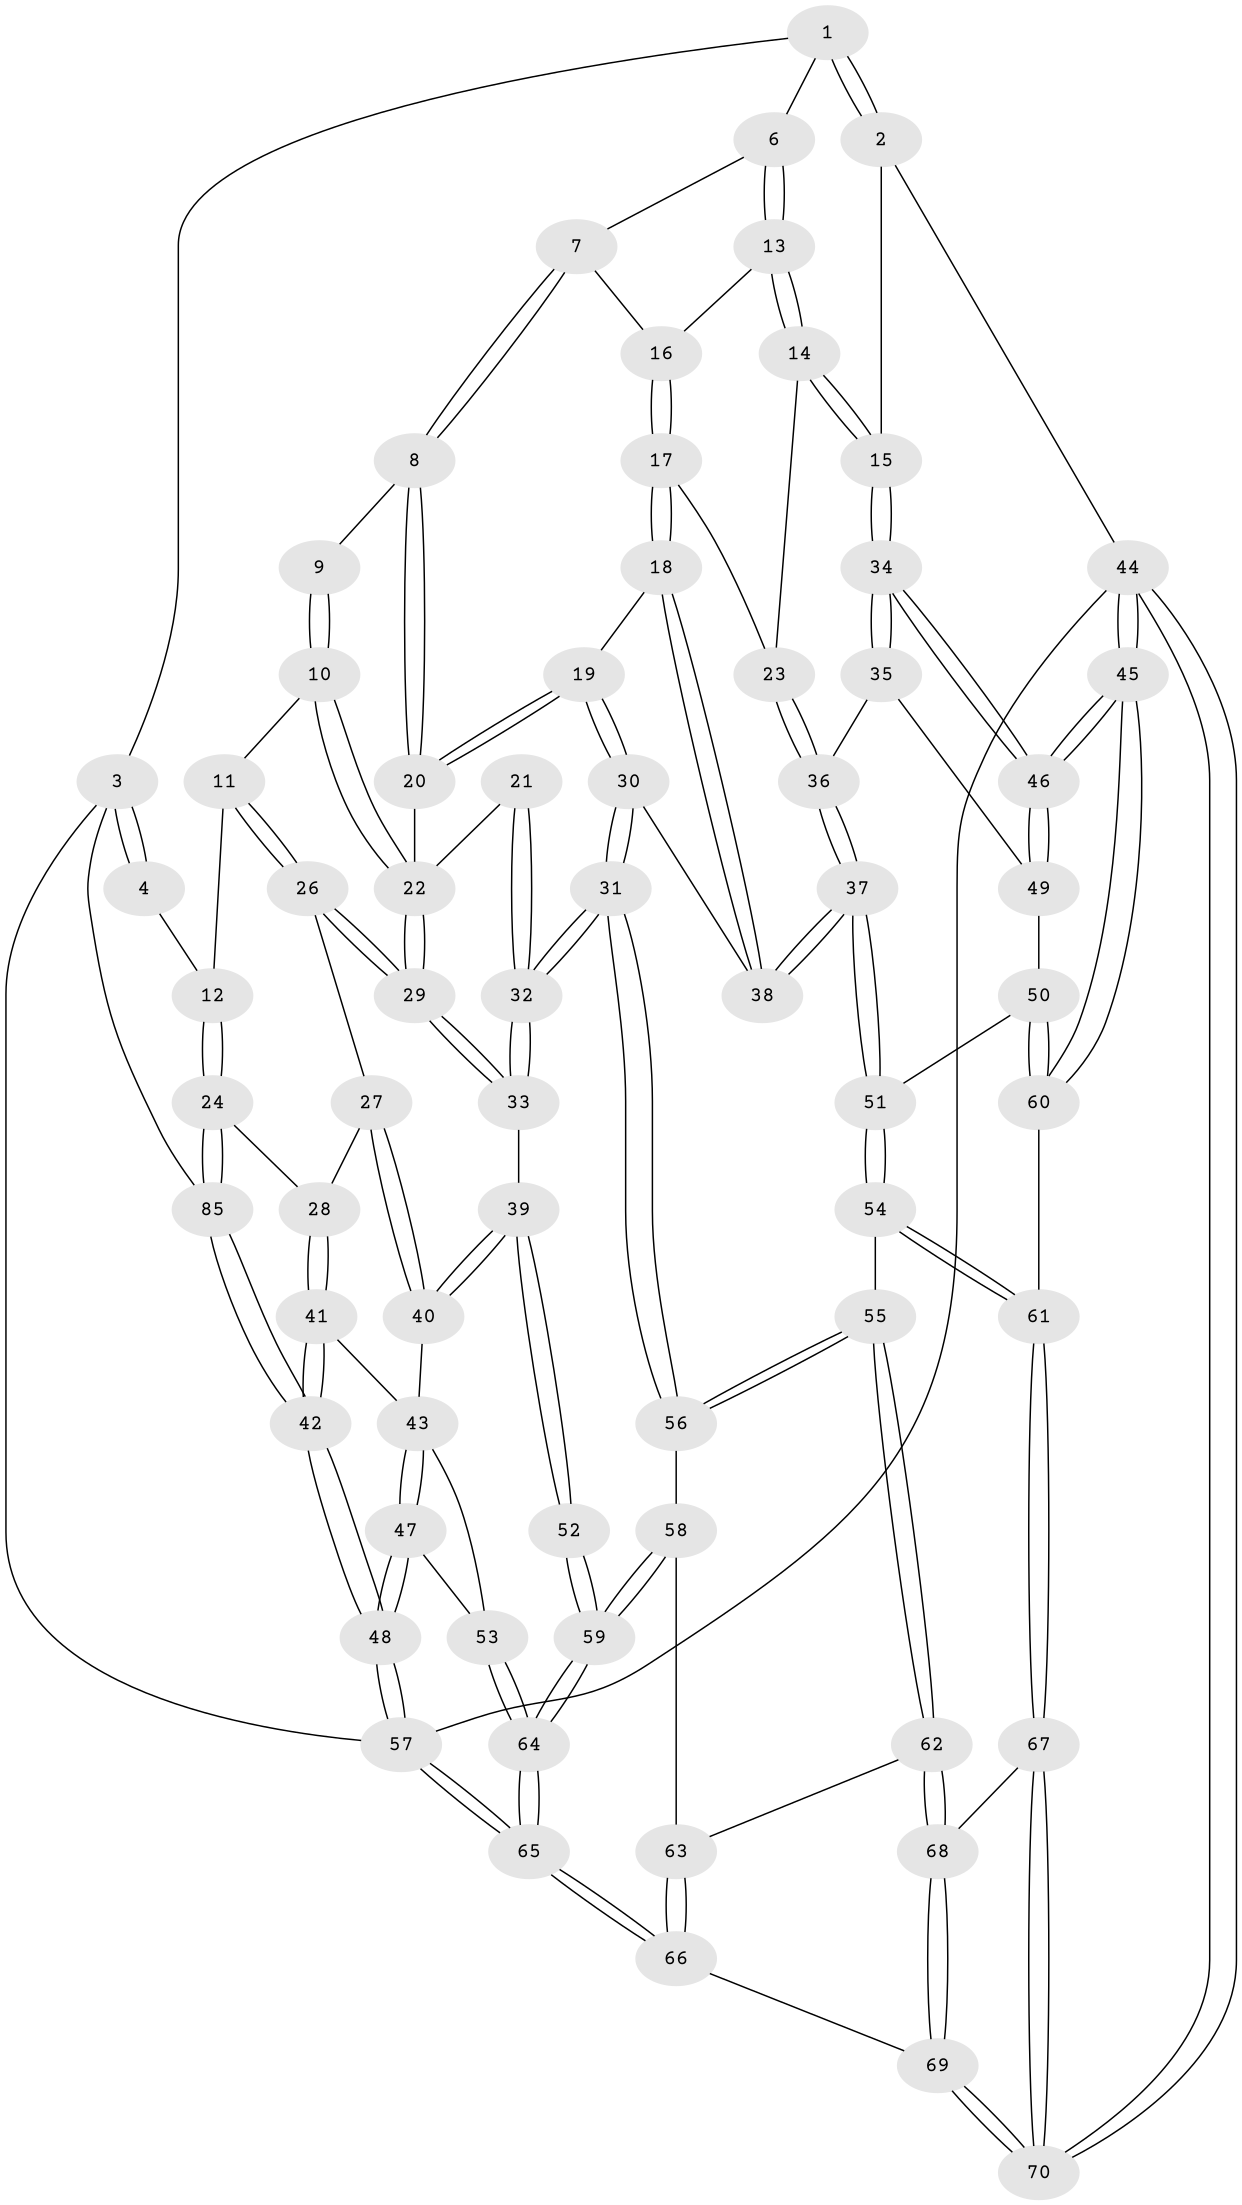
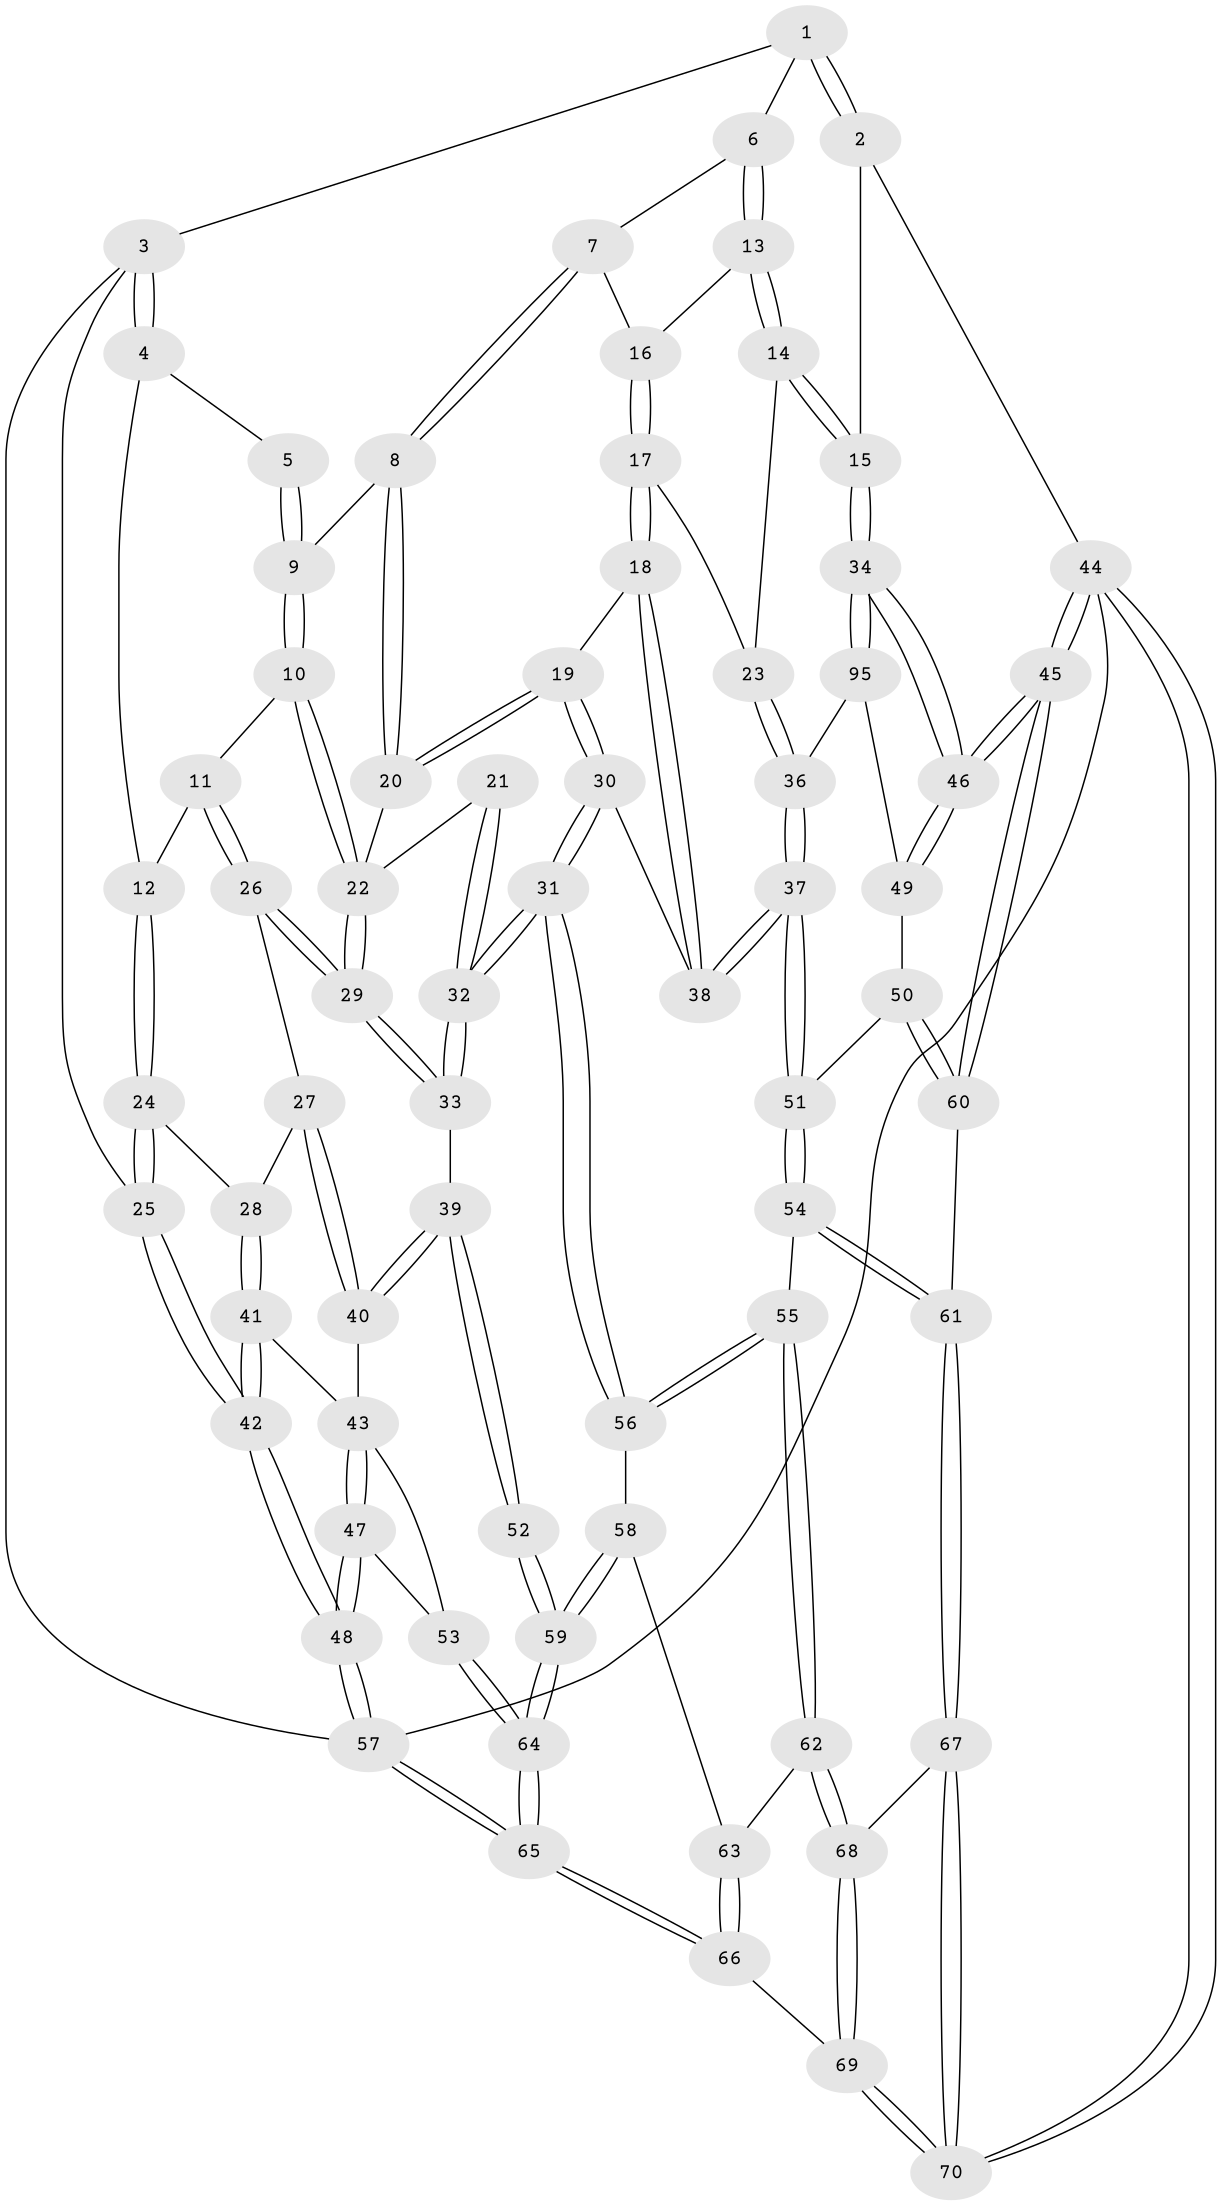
node "5": added
node "35": label "35" -> "95"
node "85": label "85" -> "25"
